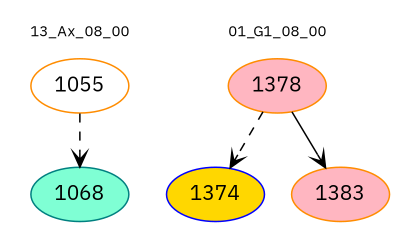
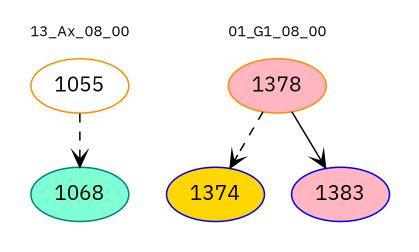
node "1383": color darkorange -> blue
